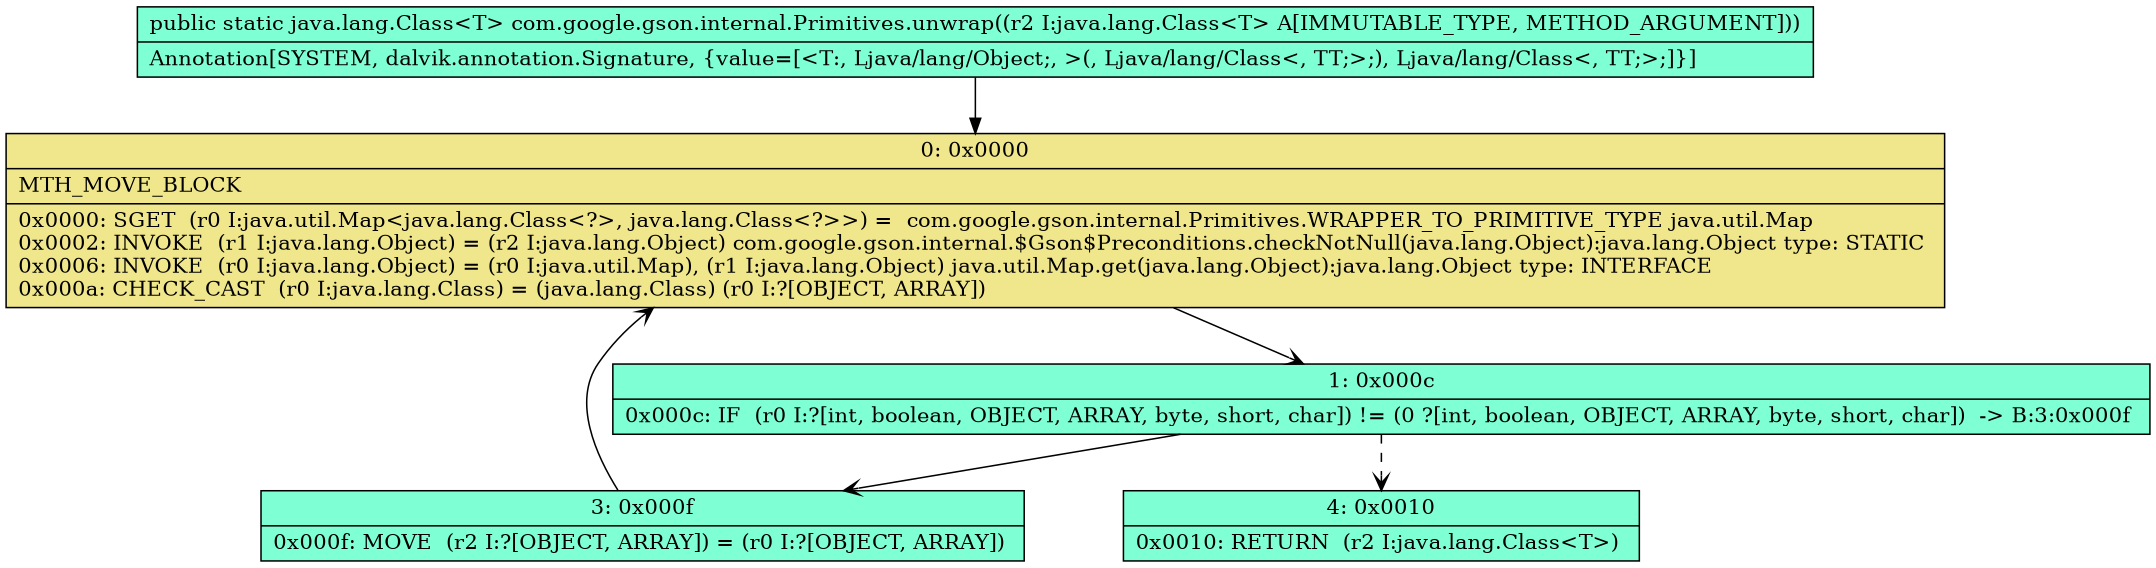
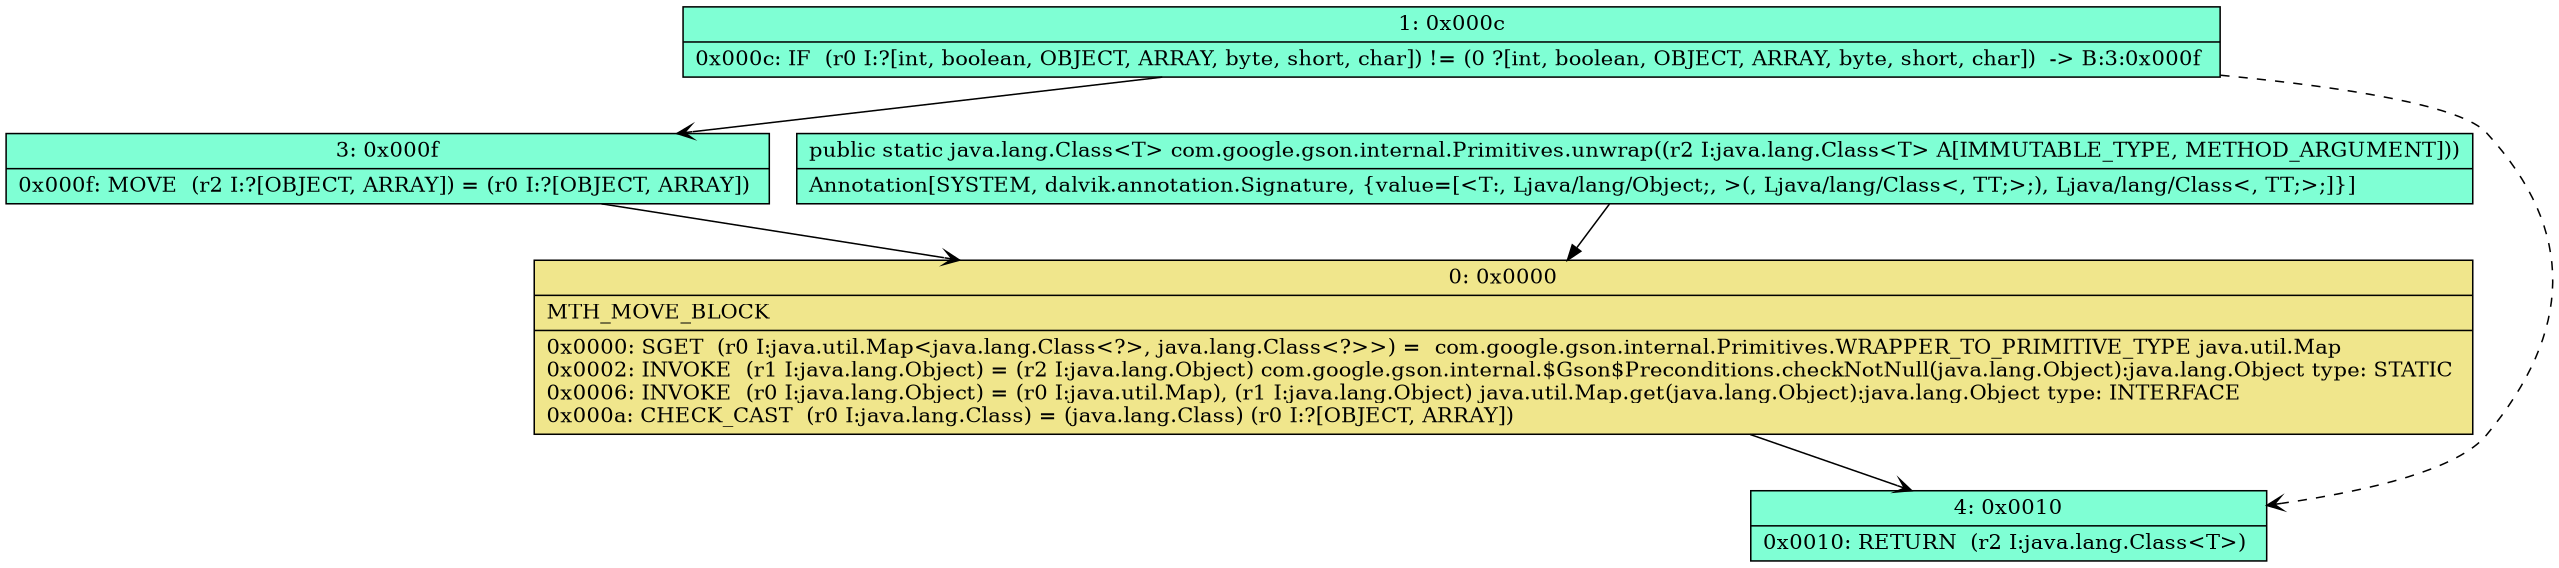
edge "0: 0x0000" -> "1: 0x000c": now "0: 0x0000" -> "4: 0x0010"
